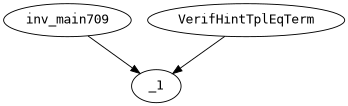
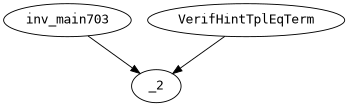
node "inv_main709": label "inv_main709" -> "inv_main703"
node "_1": label "_1" -> "_2"
